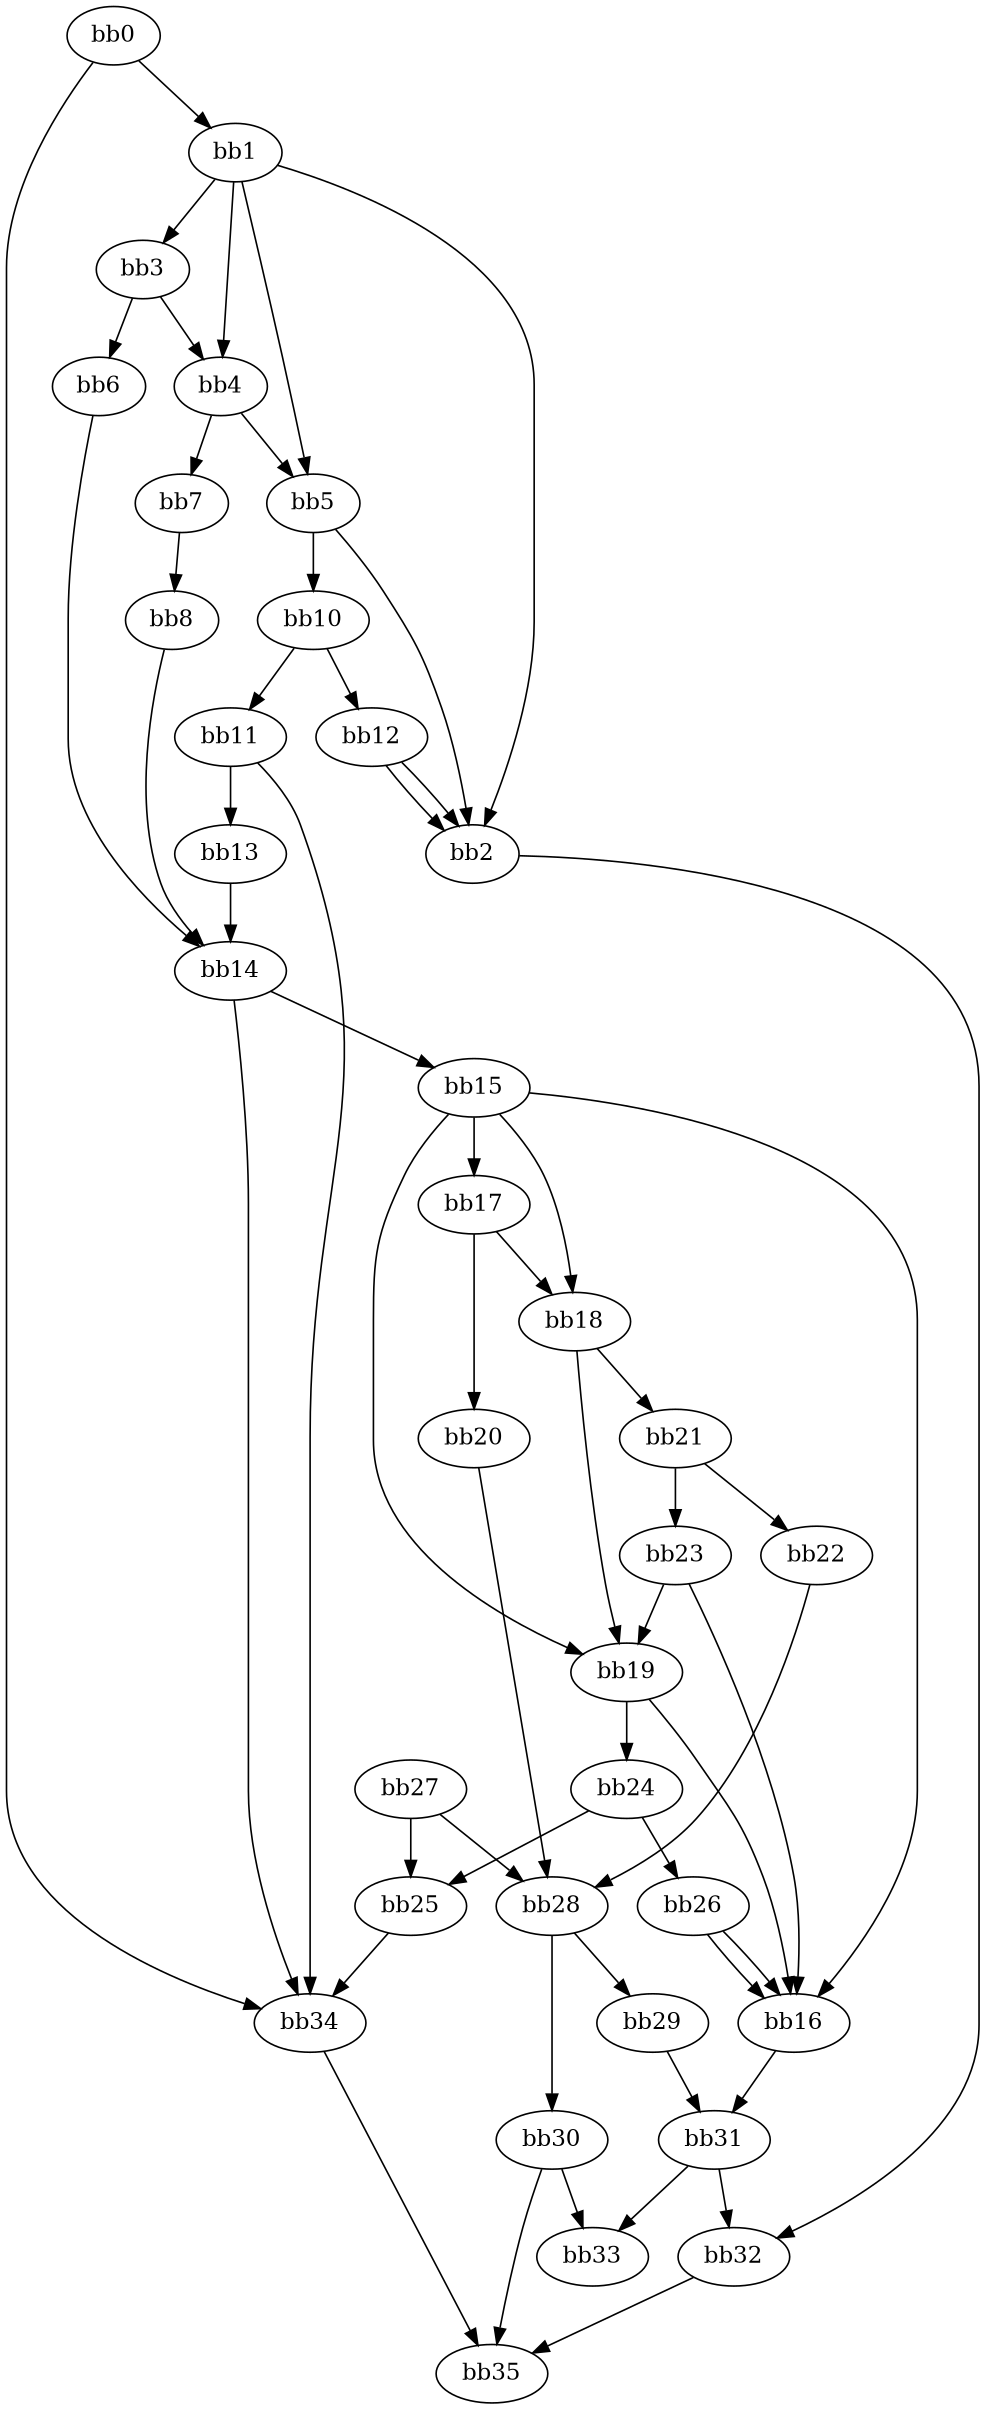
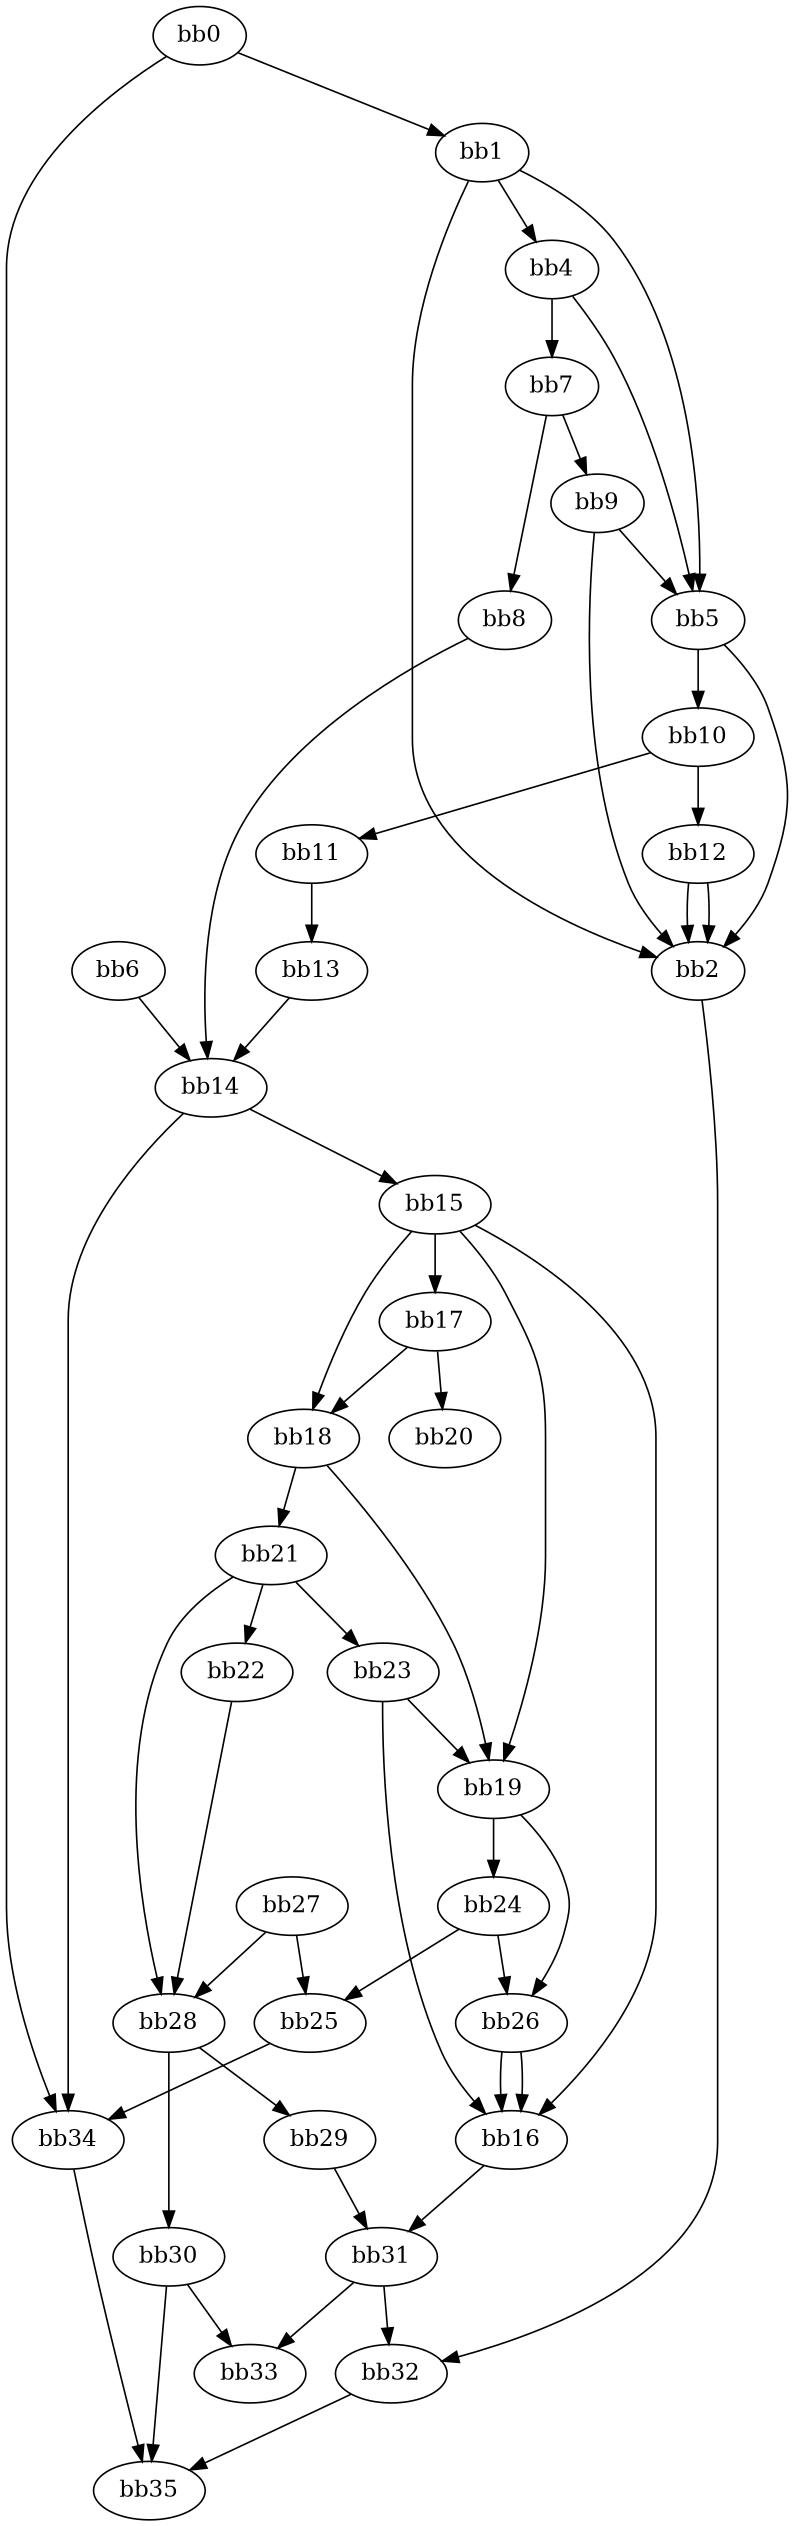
node "bb3": removed
node "bb9": added
edge "bb11" -> "bb34": removed
edge "bb20" -> "bb28": now "bb21" -> "bb28"
edge "bb19" -> "bb16": now "bb19" -> "bb26"
